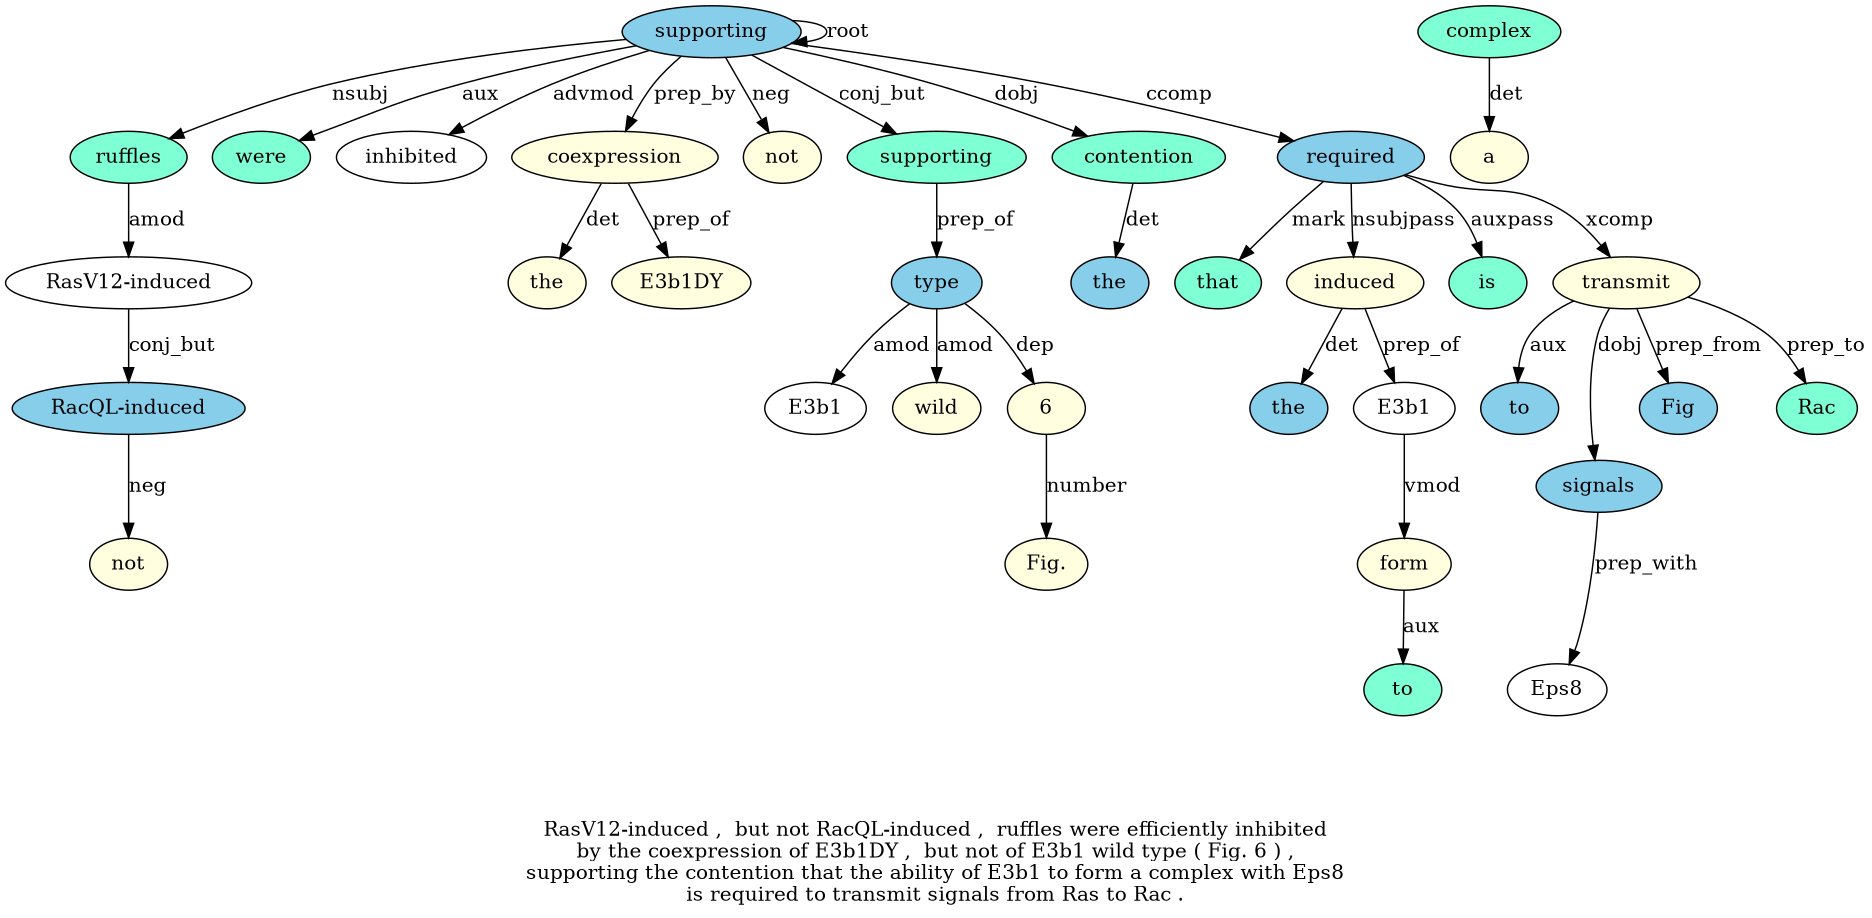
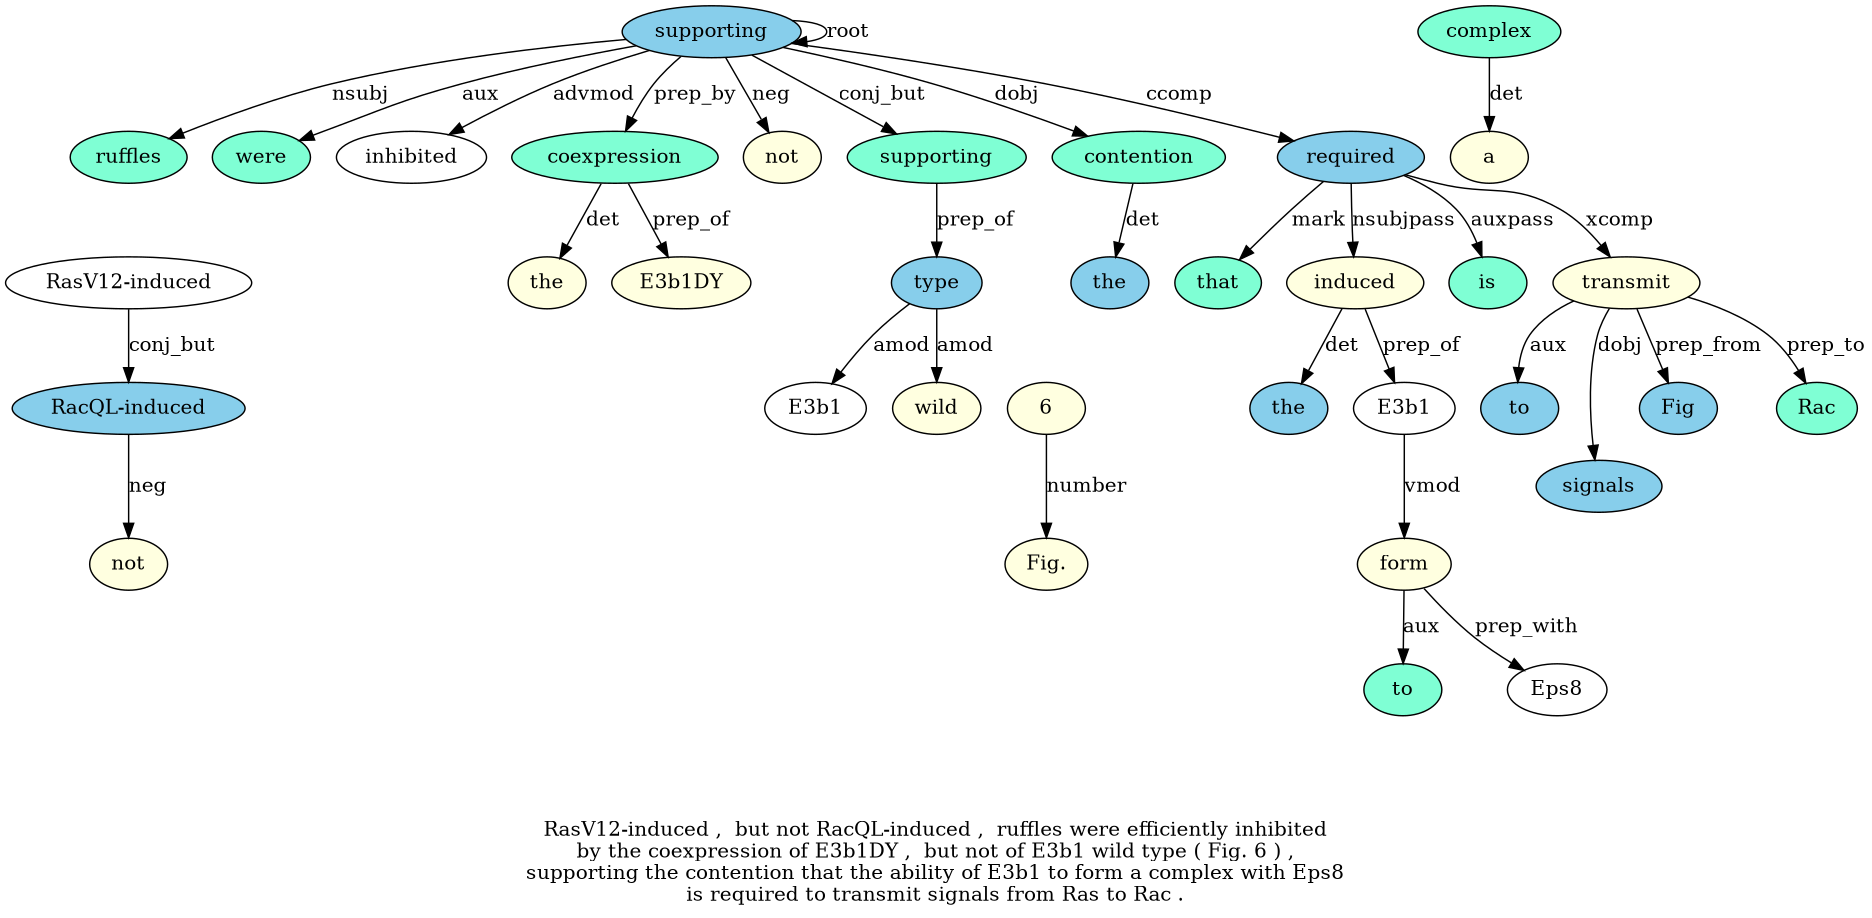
node "coexpression": fillcolor lightyellow -> aquamarine
edge "ruffles" -> "RasV12-induced": removed, label "amod"
edge "type" -> "6": removed, label "dep"
edge "signals" -> "Eps8": now "form" -> "Eps8"
